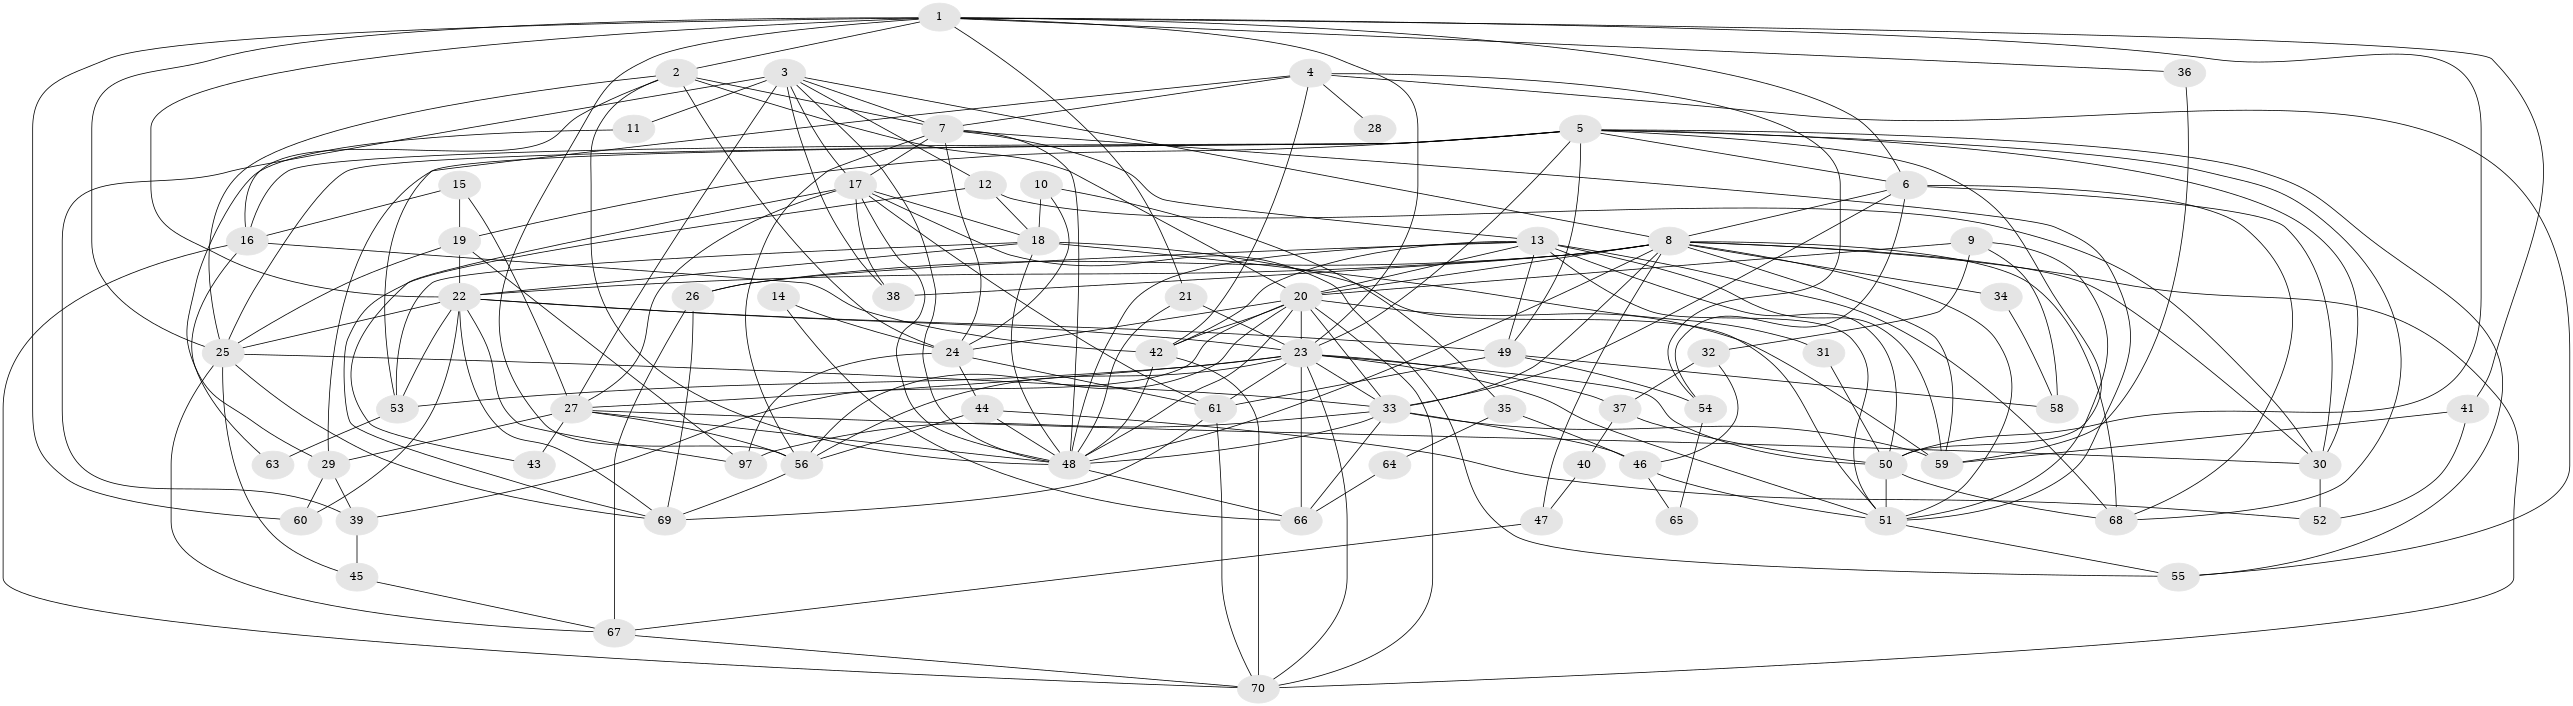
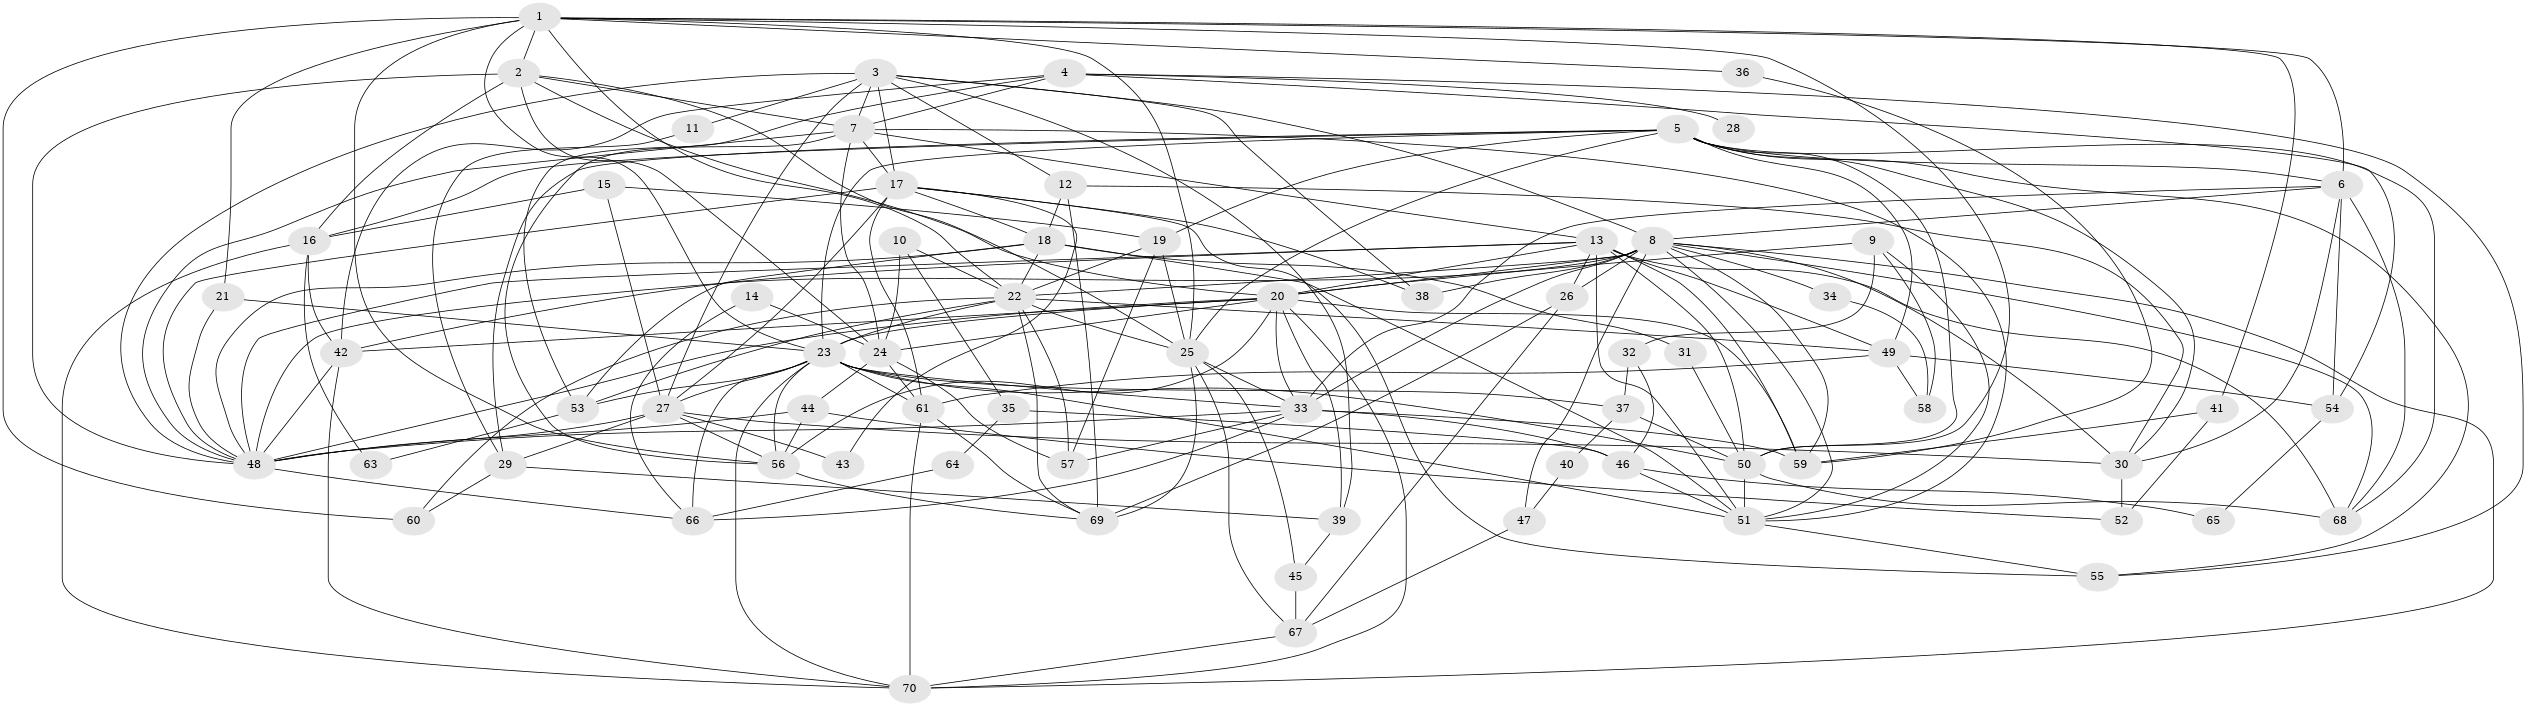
edge "10" -- "18": now "10" -- "22"
node "97": label "97" -> "57"
